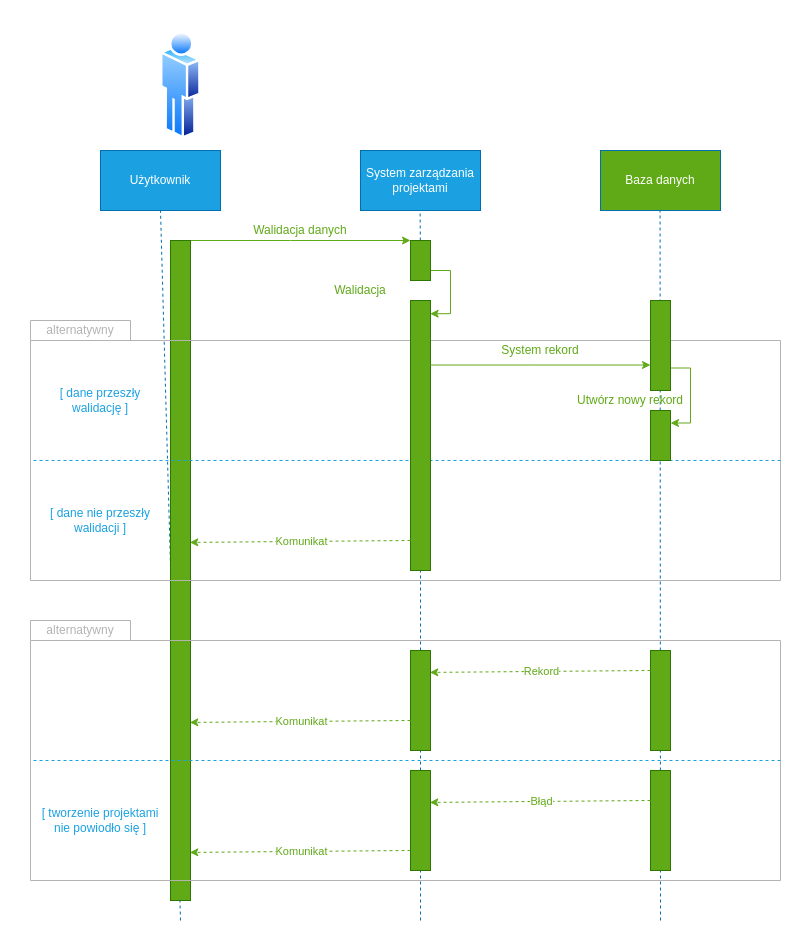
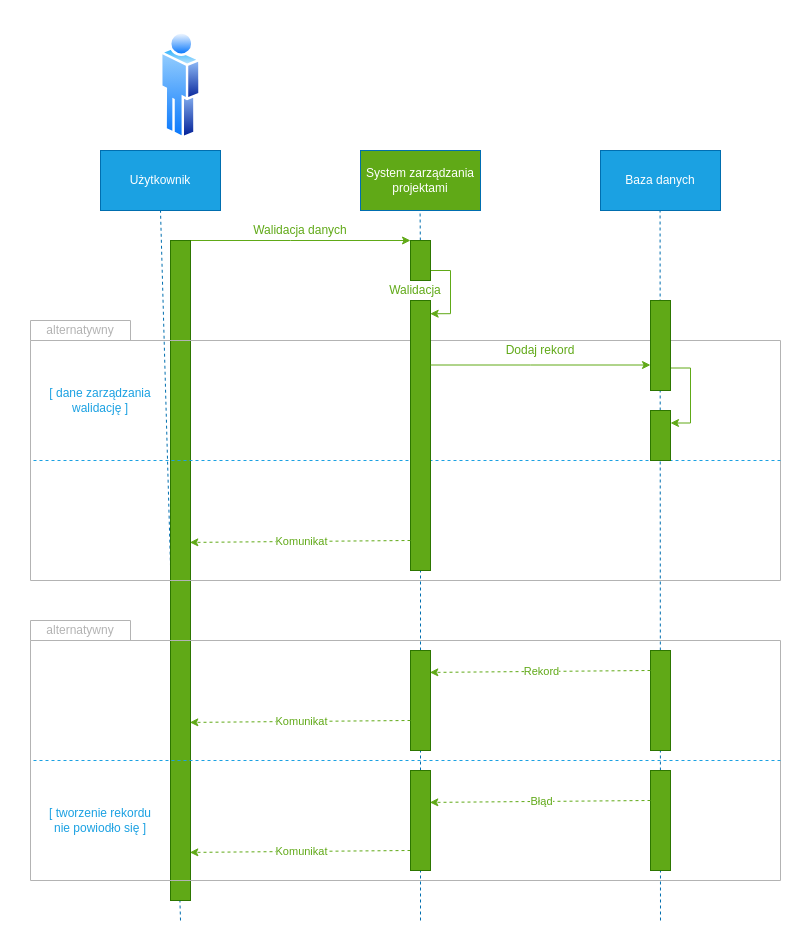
node "System zarządzania projektami": fillcolor #1ba1e2 -> #60a917
node "Baza danych": fillcolor #60a917 -> #1ba1e2
node "Walidacja": moved (361, 291) -> (416, 291)
node "System rekord": label "System rekord" -> "Dodaj rekord"
node "[ dane przeszły walidację ]": label "[ dane przeszły walidację ]" -> "[ dane zarządzania walidację ]"
node "Utwórz nowy rekord": removed
node "[ dane nie przeszły walidacji ]": removed
node "[ tworzenie projektami nie powiodło się ]": label "[ tworzenie projektami nie powiodło się ]" -> "[ tworzenie rekordu nie powiodło się ]"
